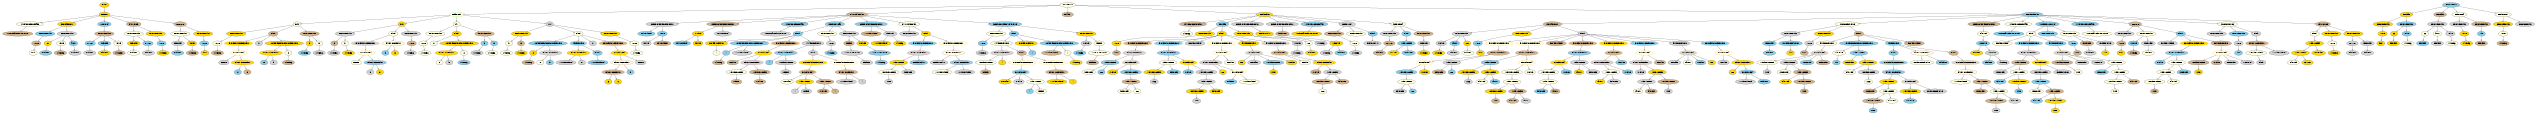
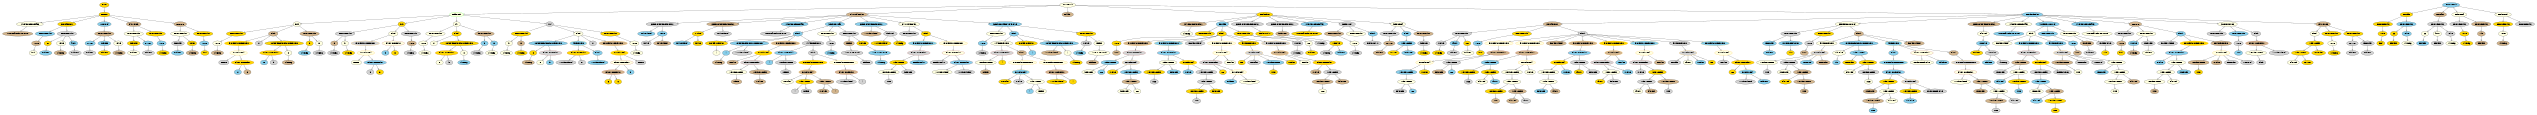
node "subtractedValue": label "subtractedValue" -> "decreaseApproval"
node "who": fillcolor skyblue -> tan
